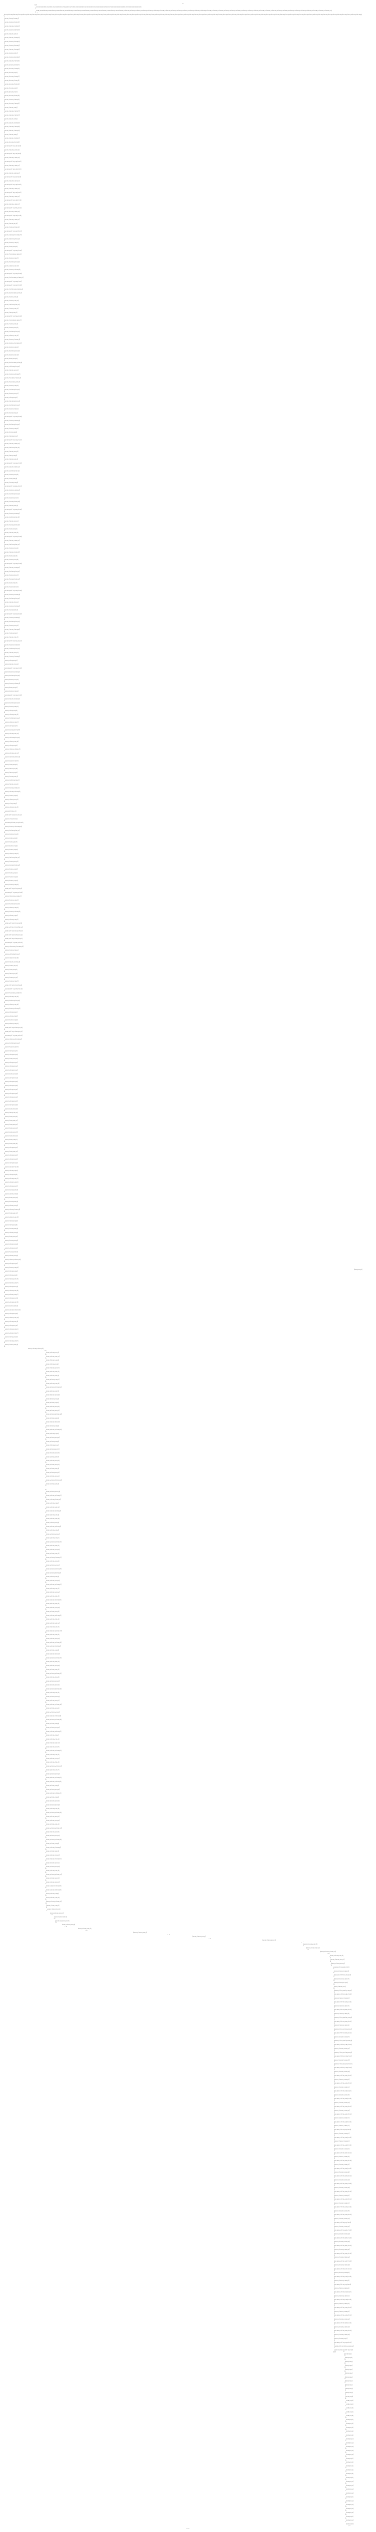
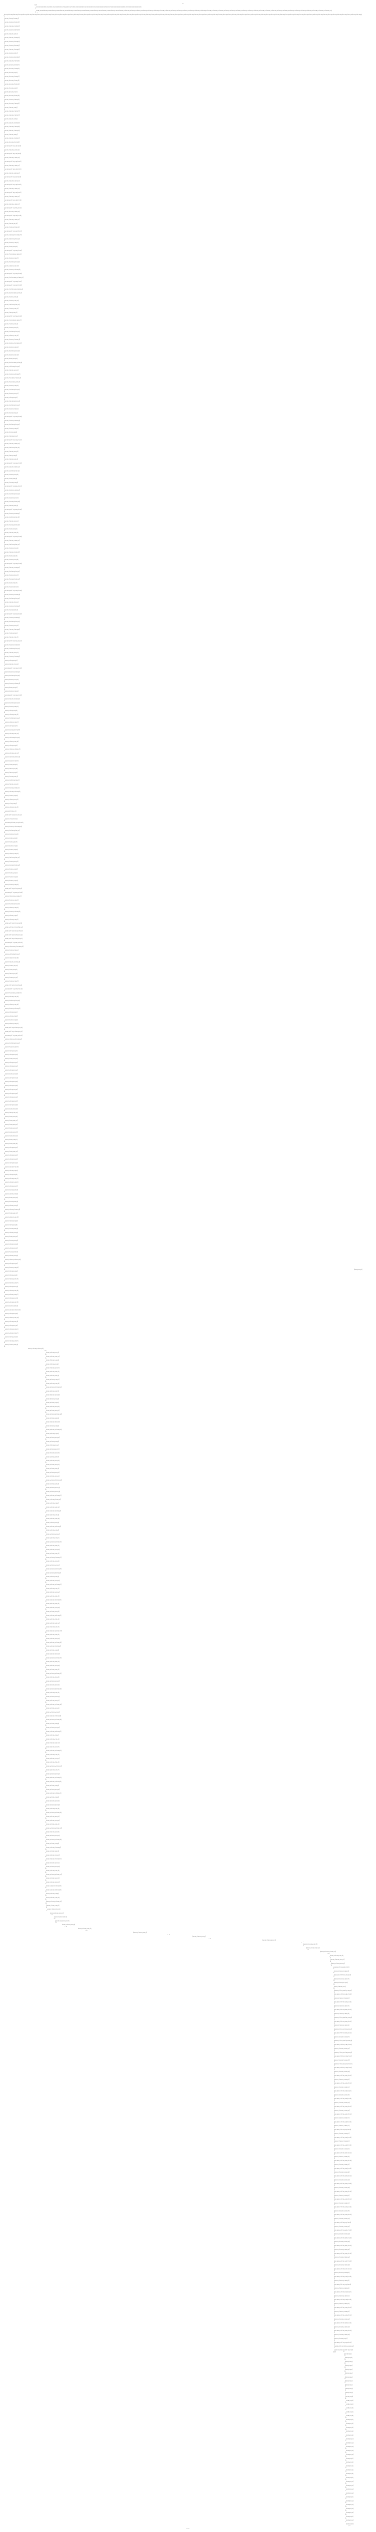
edge "l384" -> "l385": added, label "[(assign binary_608 (bvand binary_606 binary_607))]"
